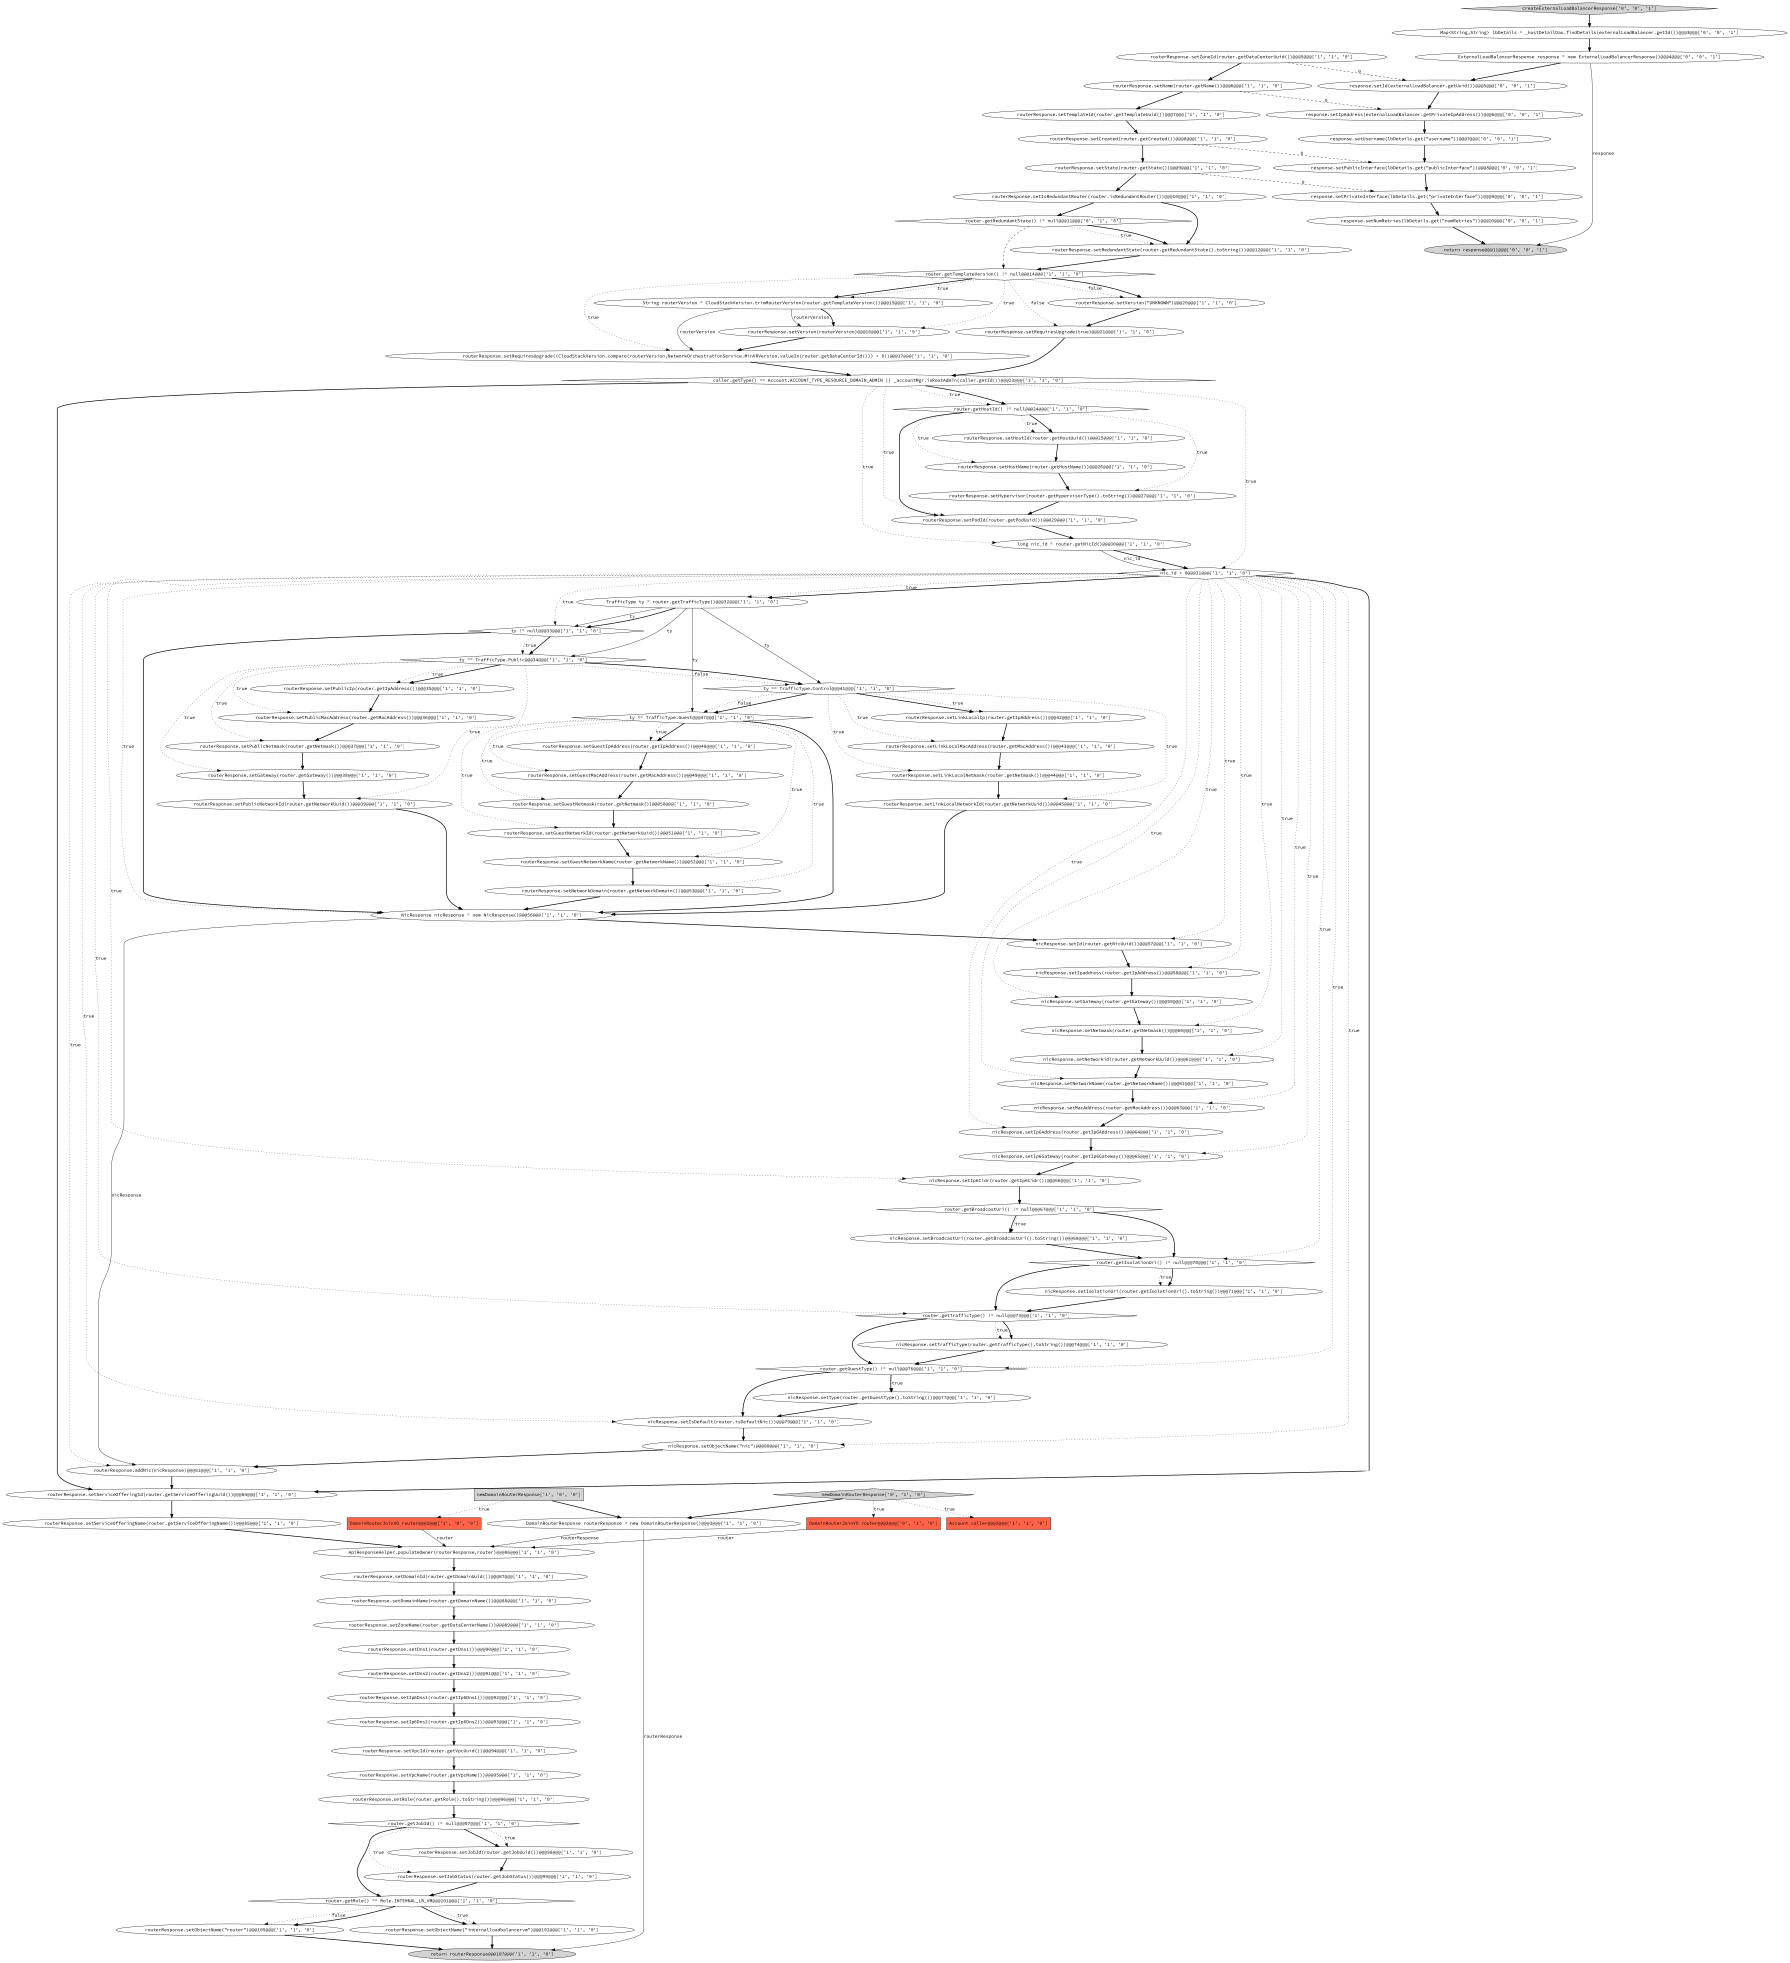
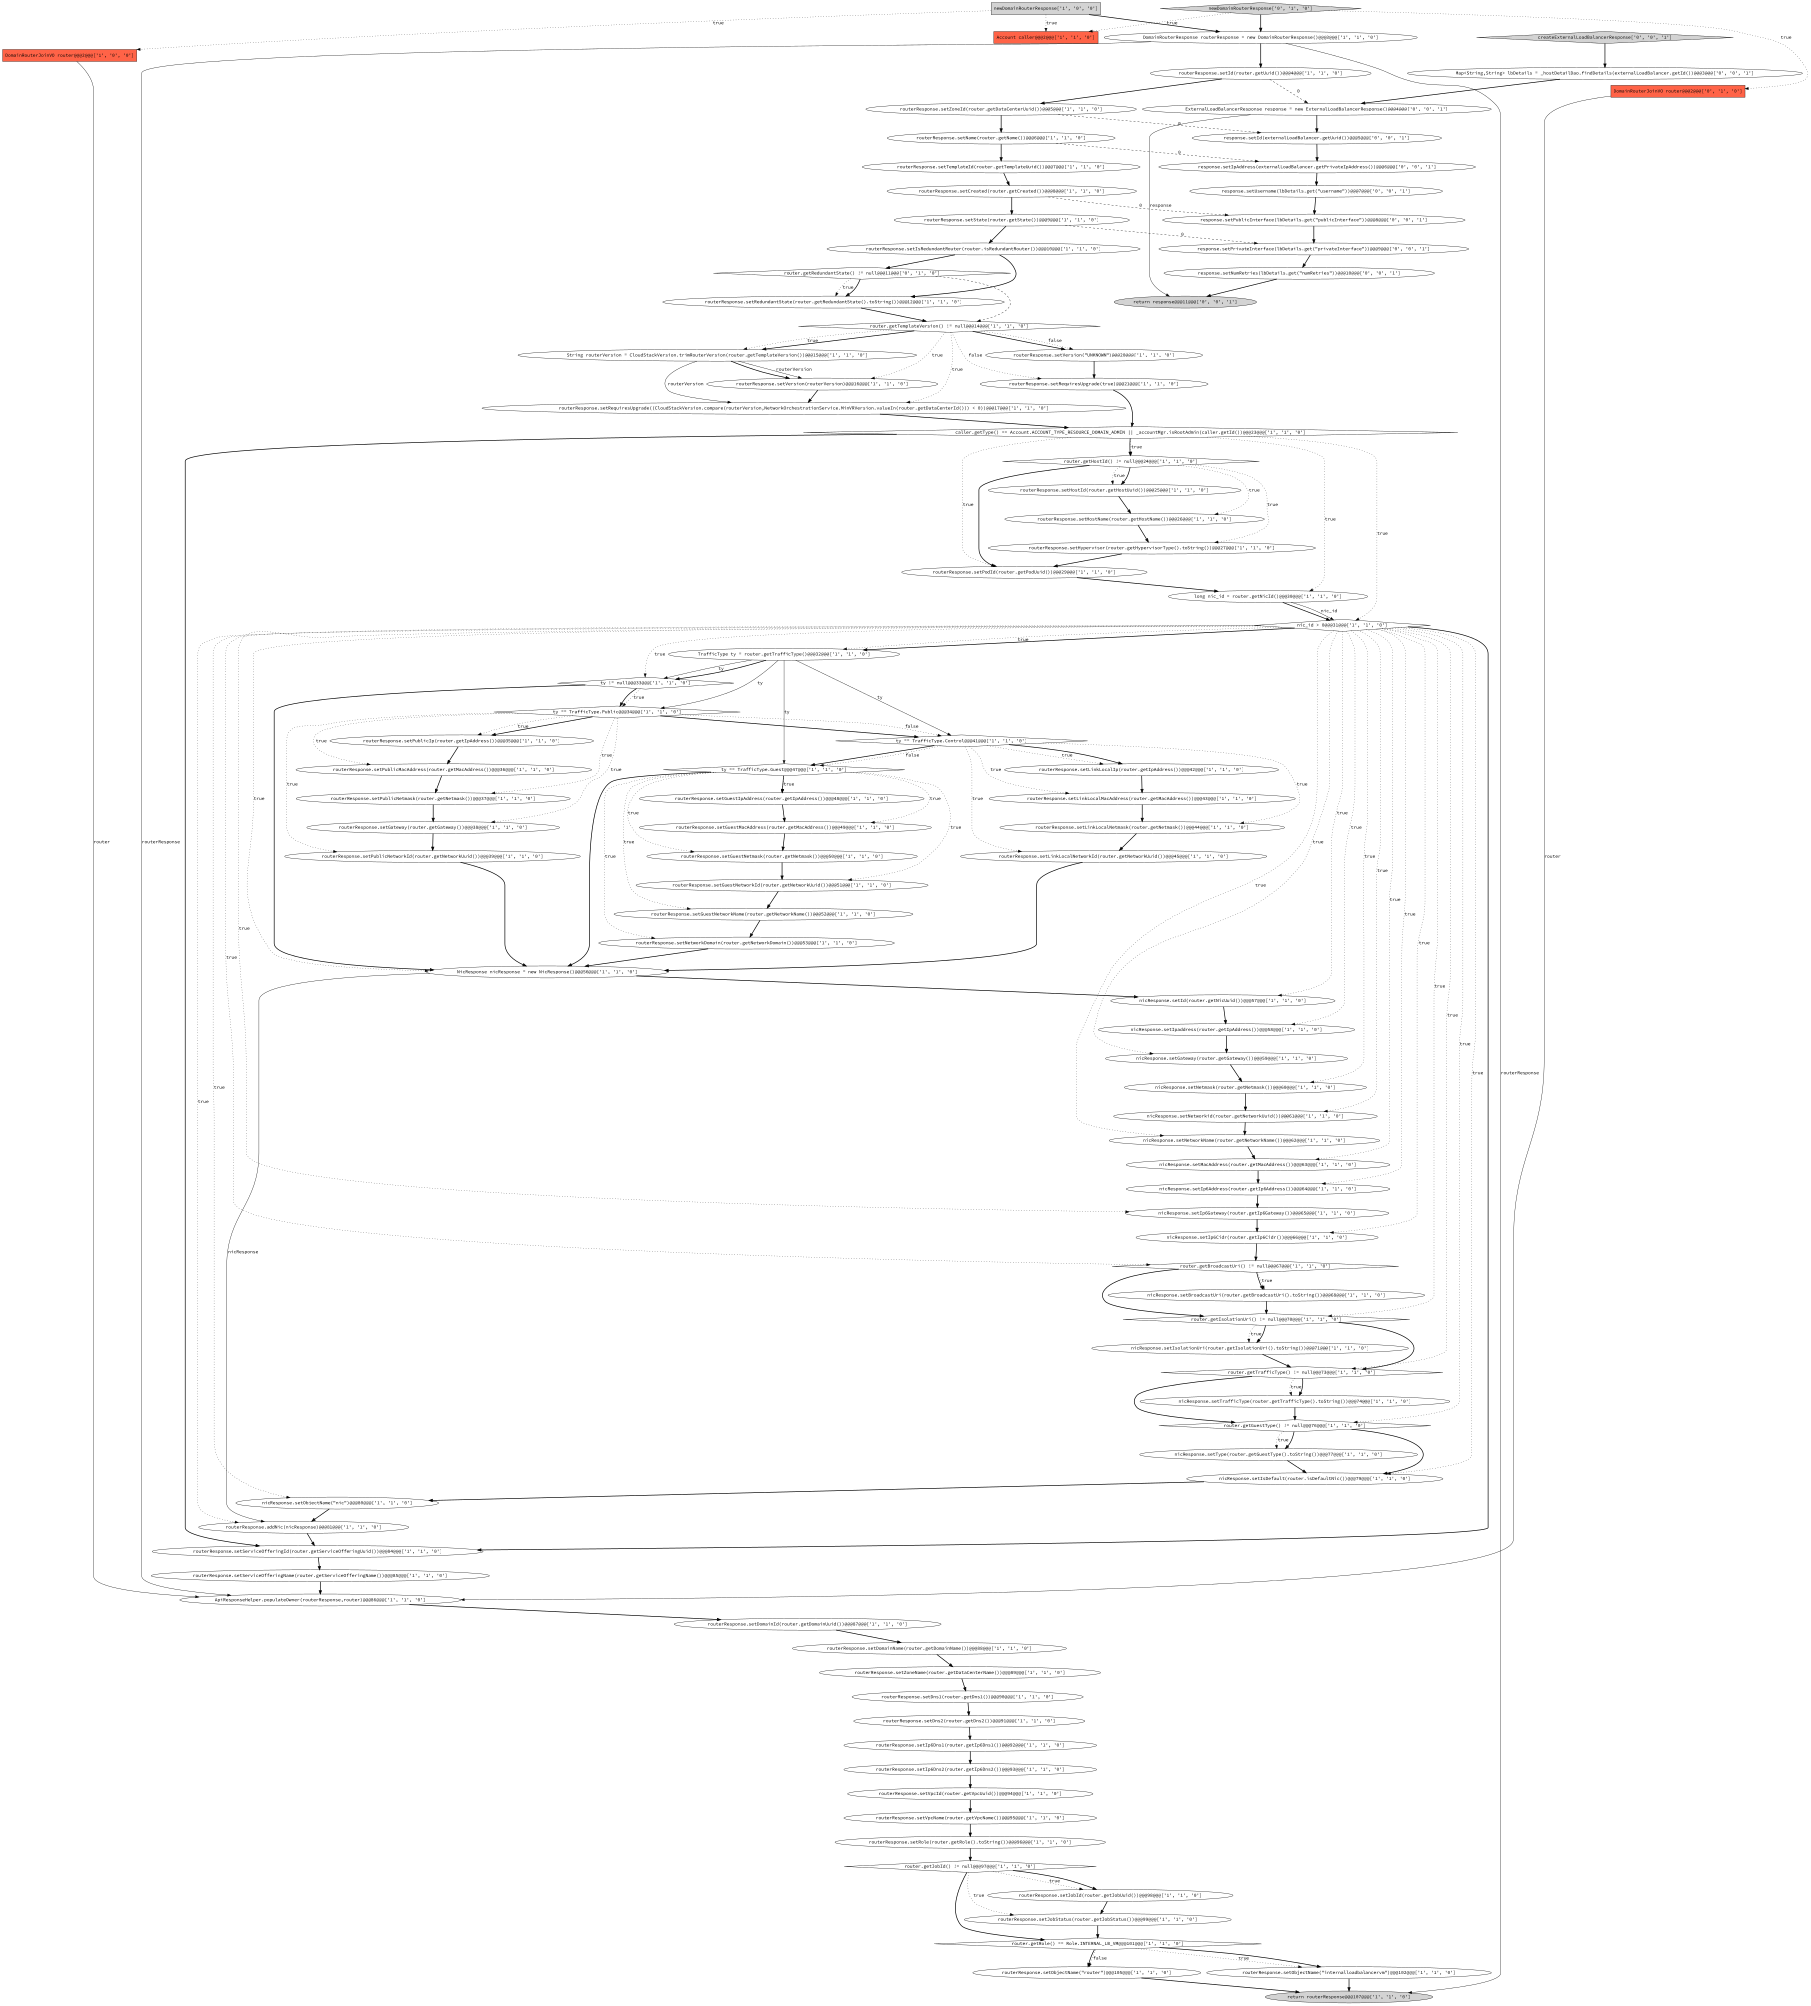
edge "newDomainRouterResponse['1', '0', '0']" -> "Account caller@@@2@@@['1', '1', '0']": added, label "true"
node "routerResponse.setId(router.getUuid())@@@4@@@['1', '1', '0']": added
edge "nic_id > 0@@@31@@@['1', '1', '0']" -> "router.getBroadcastUri() != null@@@67@@@['1', '1', '0']": added, label "true"
